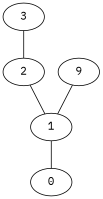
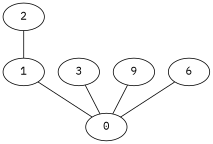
edge "3" -- "2": now "3" -- "0"
node "6": added
edge "9" -- "1": now "9" -- "0"
